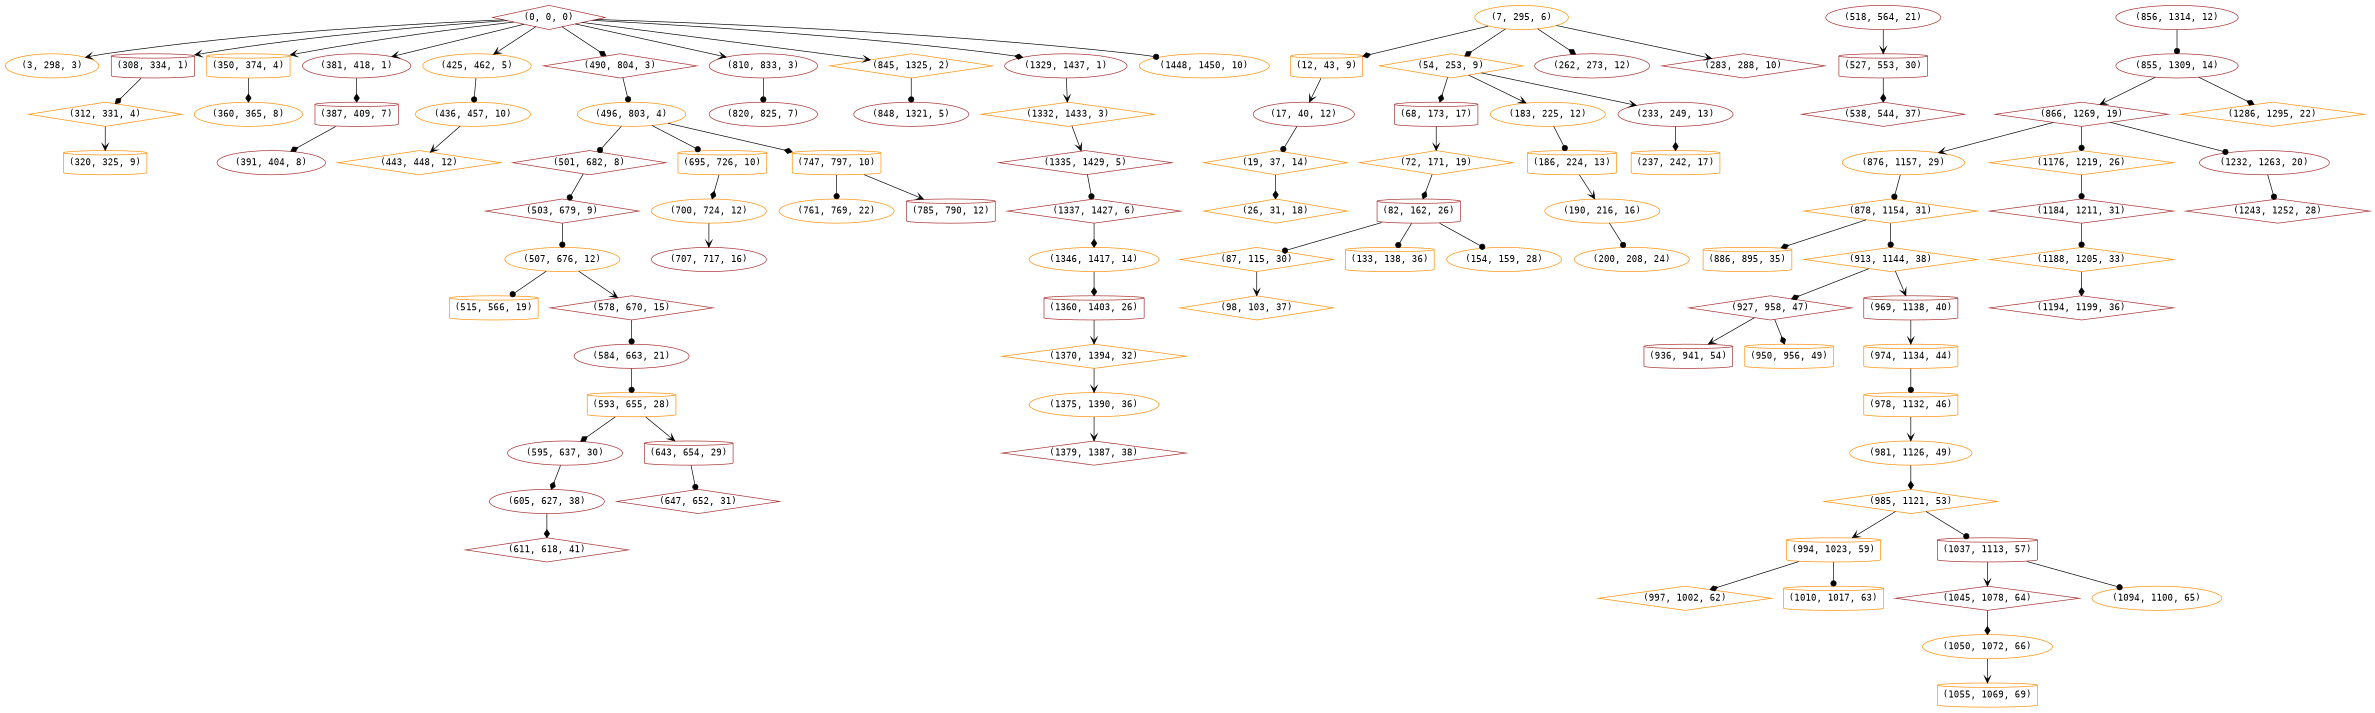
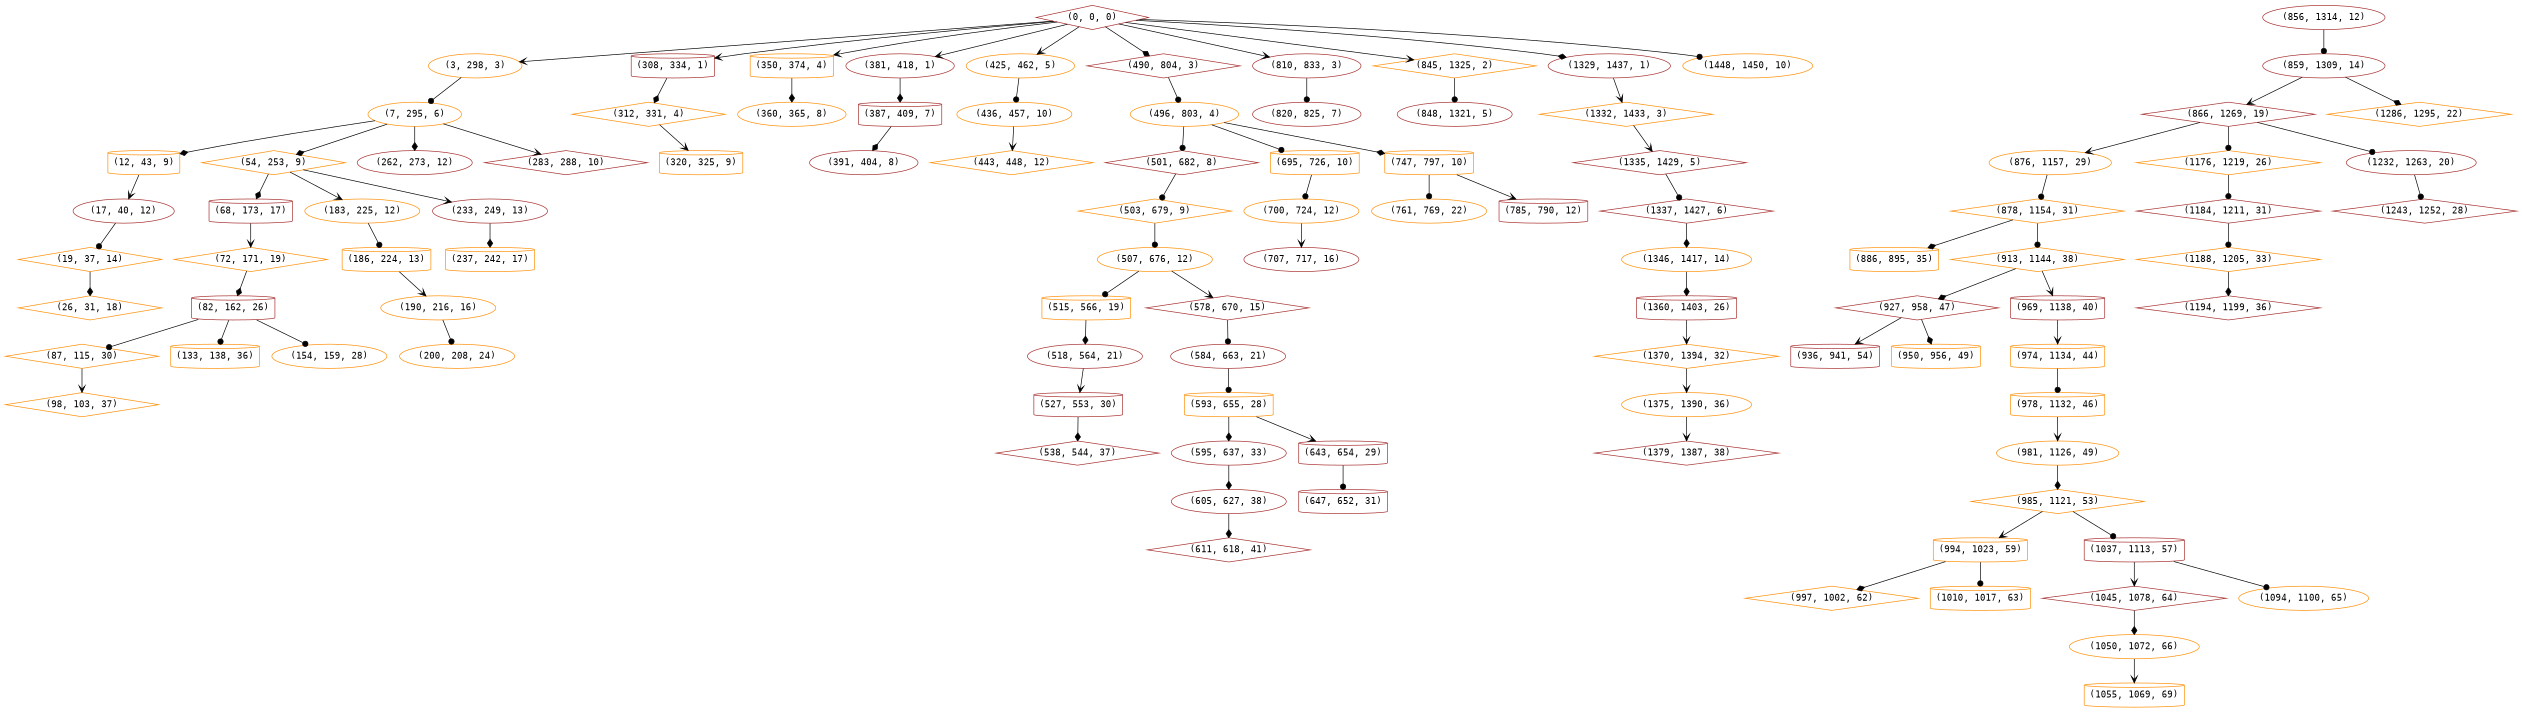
node "(855, 1309, 14)": label "(855, 1309, 14)" -> "(859, 1309, 14)"
edge "(3, 298, 3)" -> "(7, 295, 6)": added
edge "(695, 726, 10)" -> "(700, 724, 12)": arrowhead diamond -> dot
node "(503, 679, 9)": color brown -> darkorange
edge "(515, 566, 19)" -> "(518, 564, 21)": added
node "(595, 637, 30)": label "(595, 637, 30)" -> "(595, 637, 33)"
node "(647, 652, 31)": shape diamond -> cylinder
